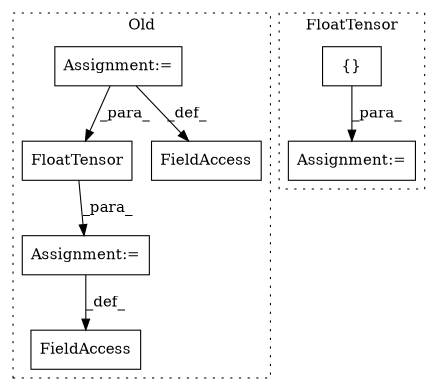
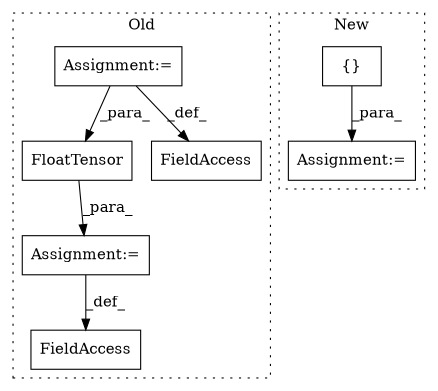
cluster "FloatTensor": label "FloatTensor" -> "New"
